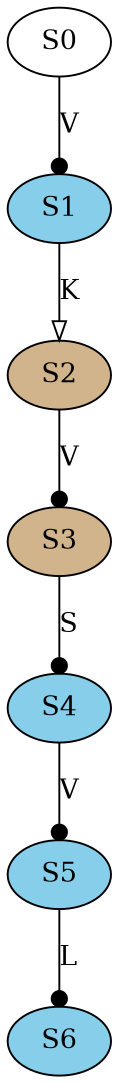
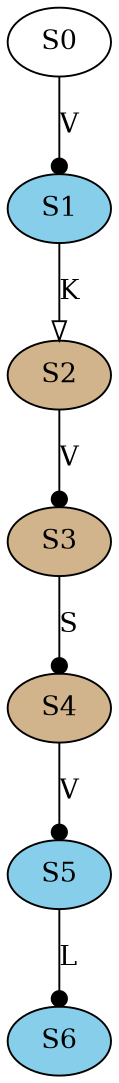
node "S4": fillcolor skyblue -> tan
